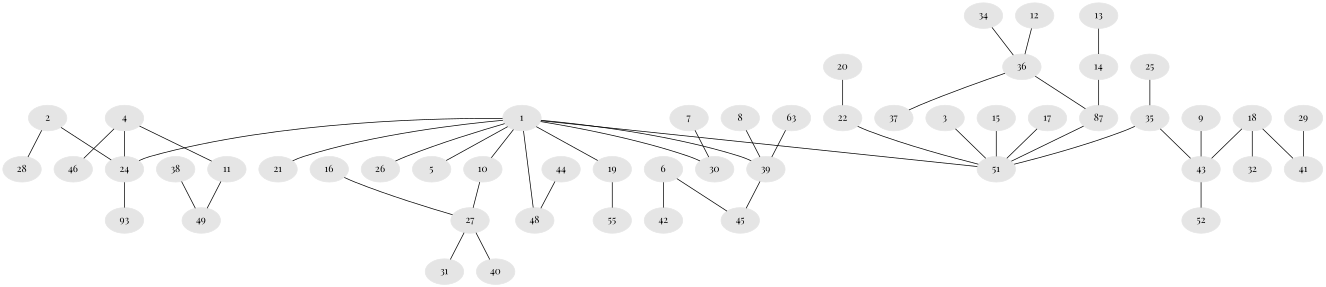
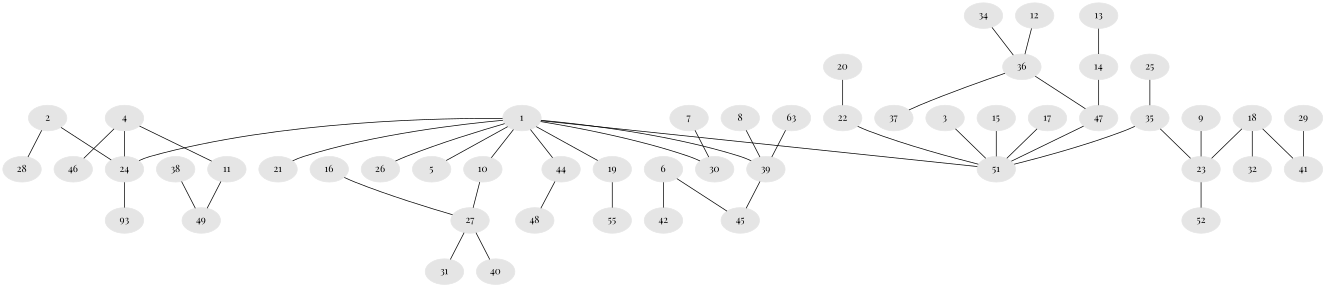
node "87": label "87" -> "47"
edge "1" -- "48": now "1" -- "44"
node "43": label "43" -> "23"
